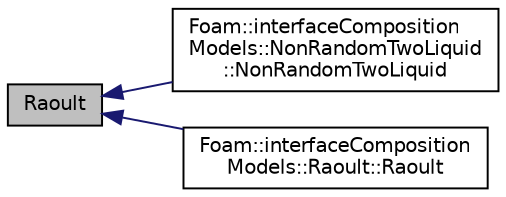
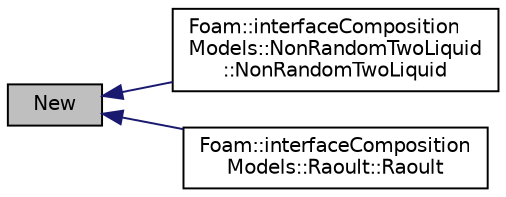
node "Raoult": label "Raoult" -> "New"
